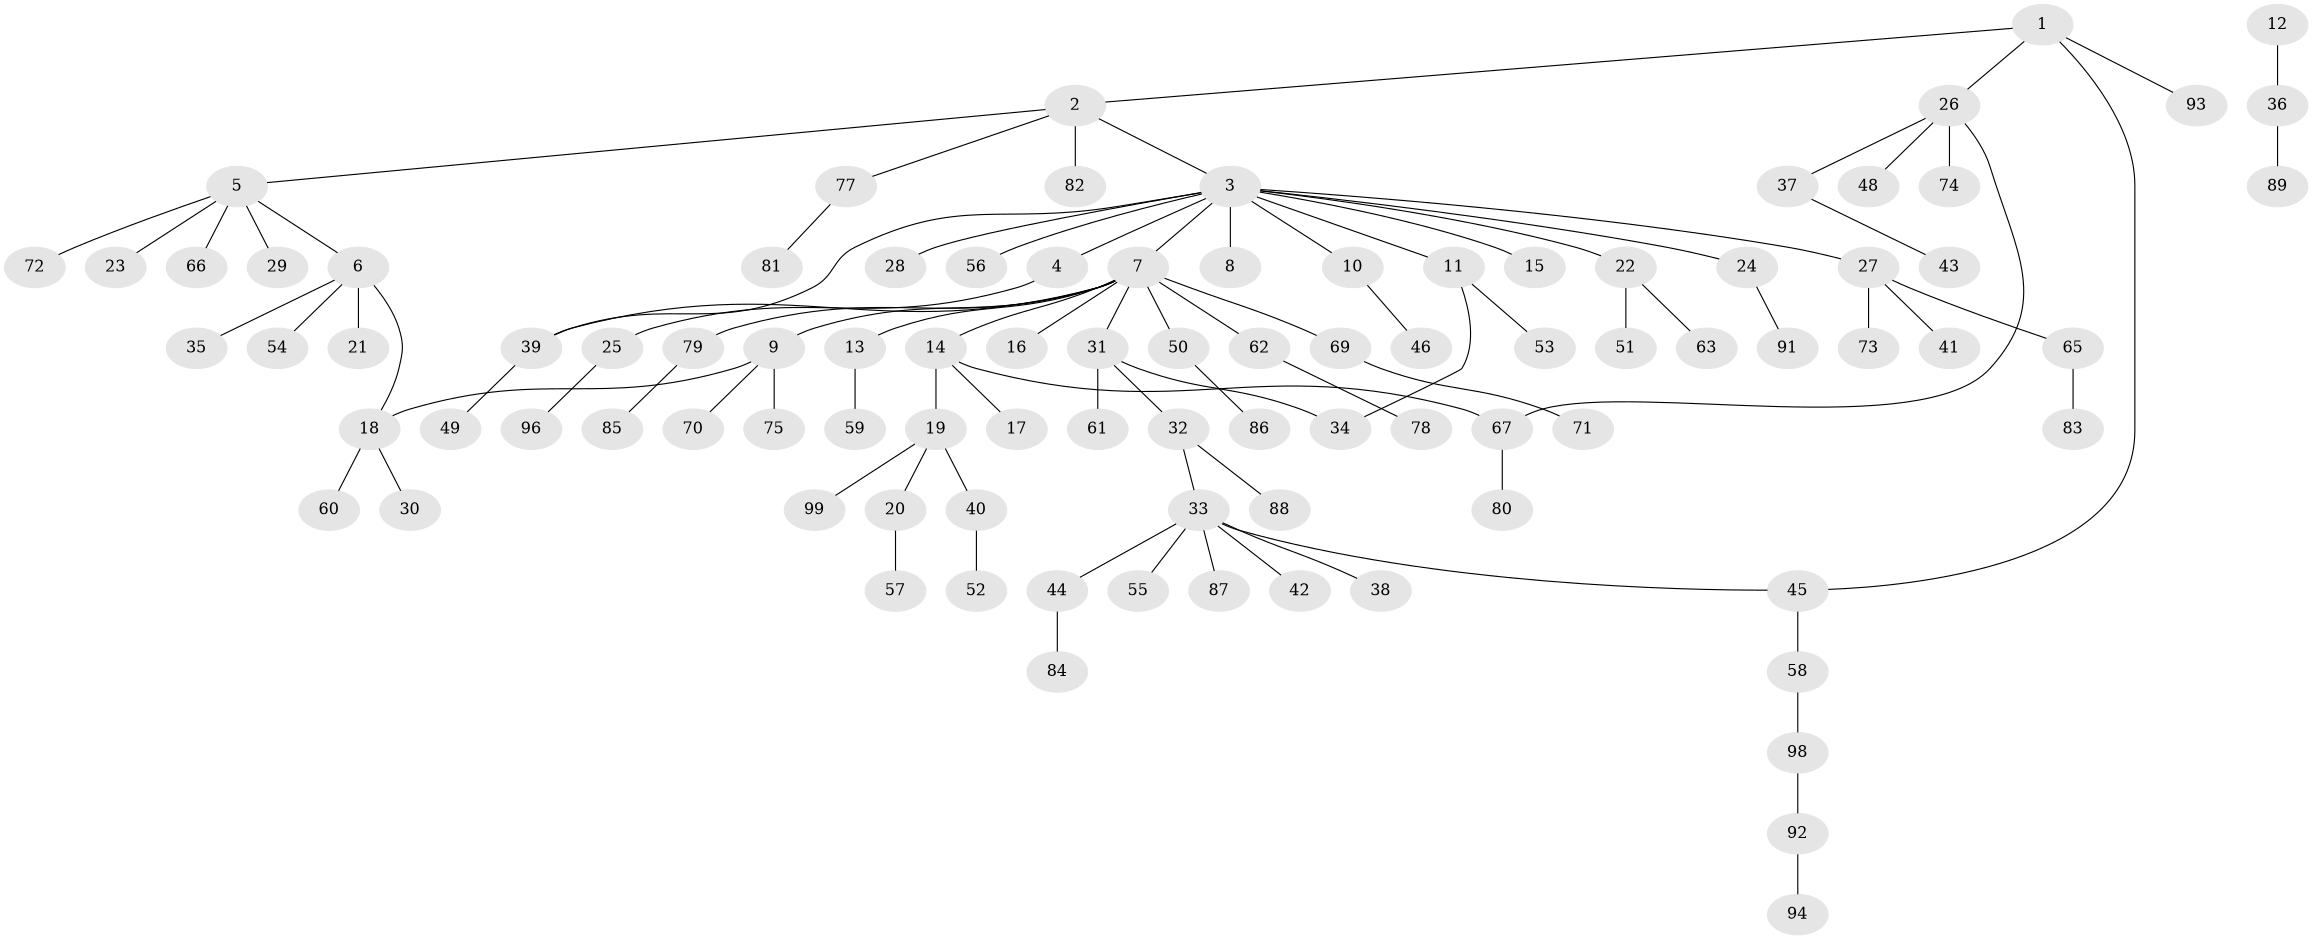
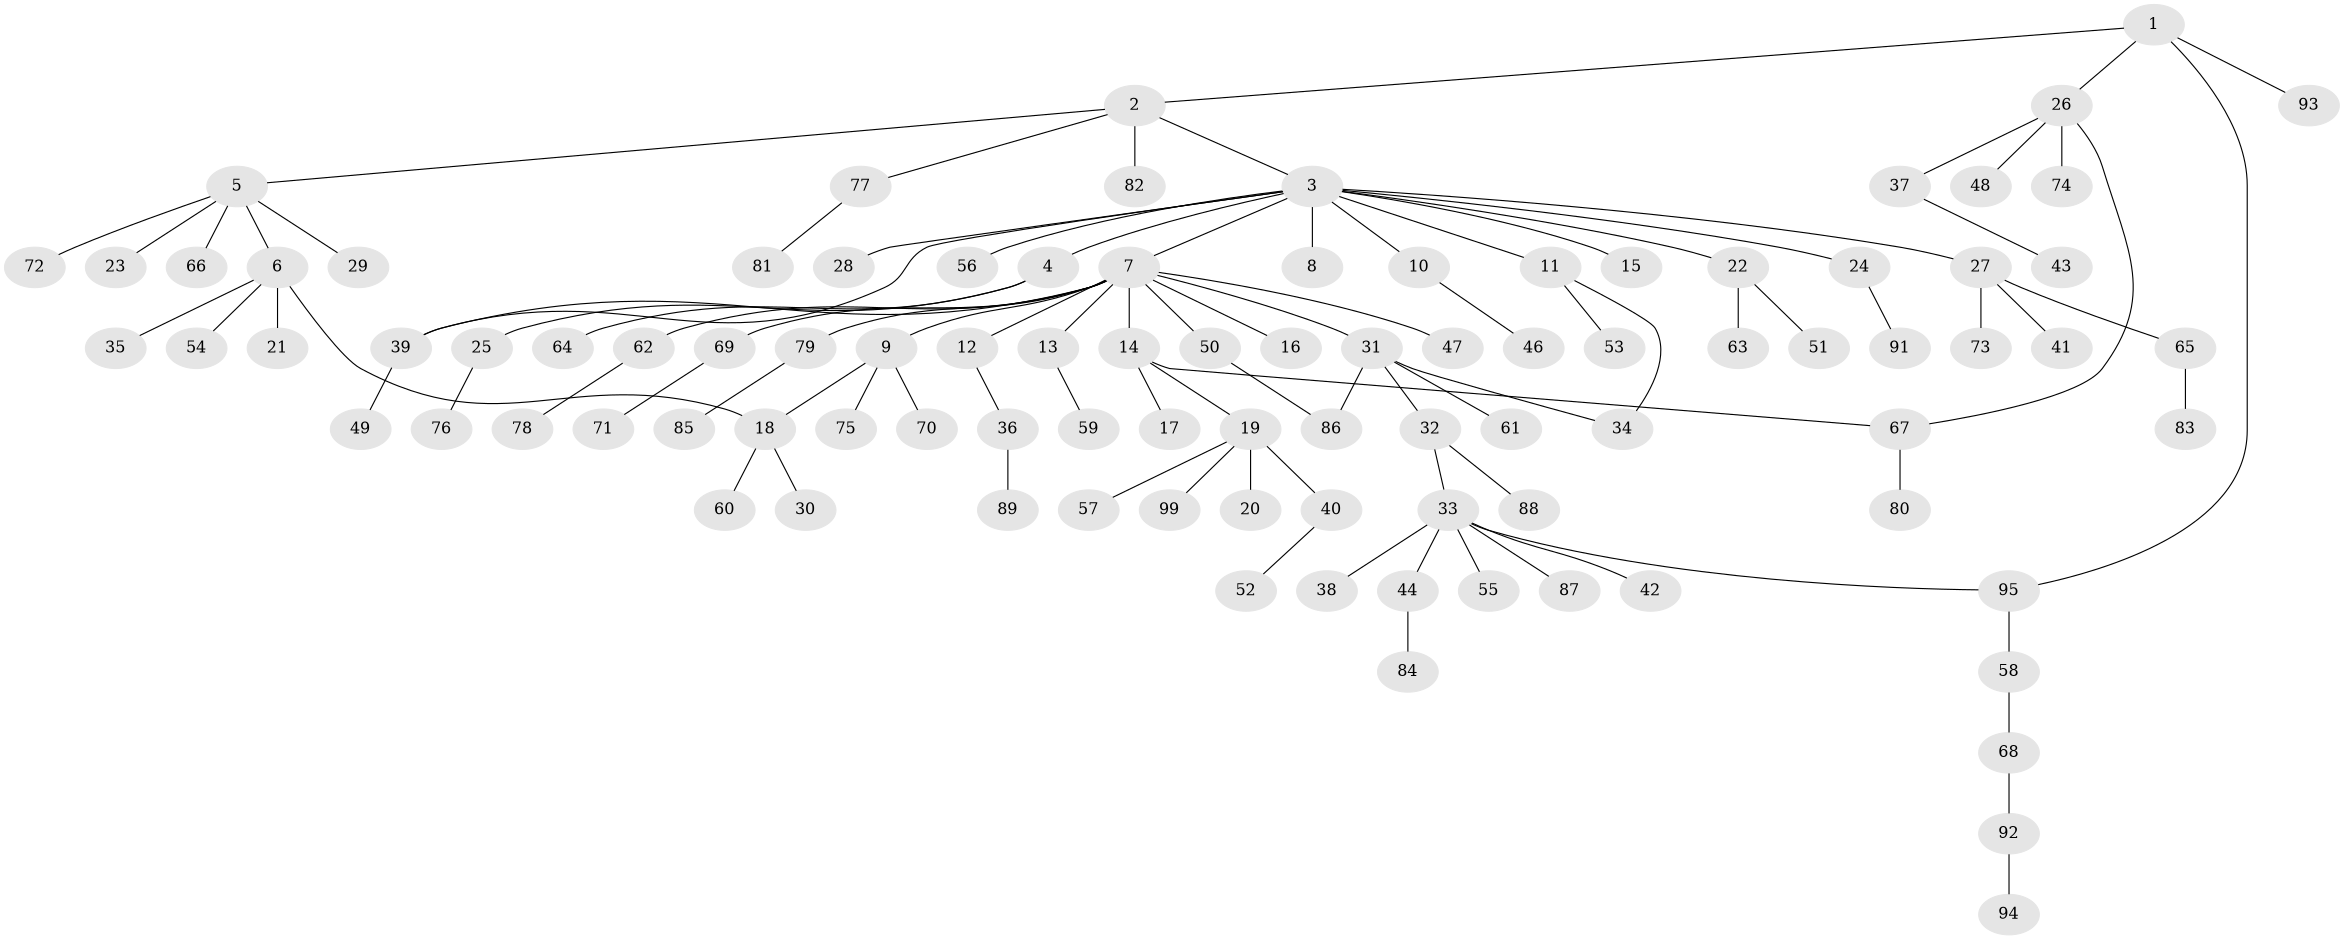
edge "7" -- "12": added
node "64": added
node "47": added
edge "31" -- "86": added
node "96": label "96" -> "76"
edge "20" -- "57": now "19" -- "57"
node "45": label "45" -> "95"
node "98": label "98" -> "68"
